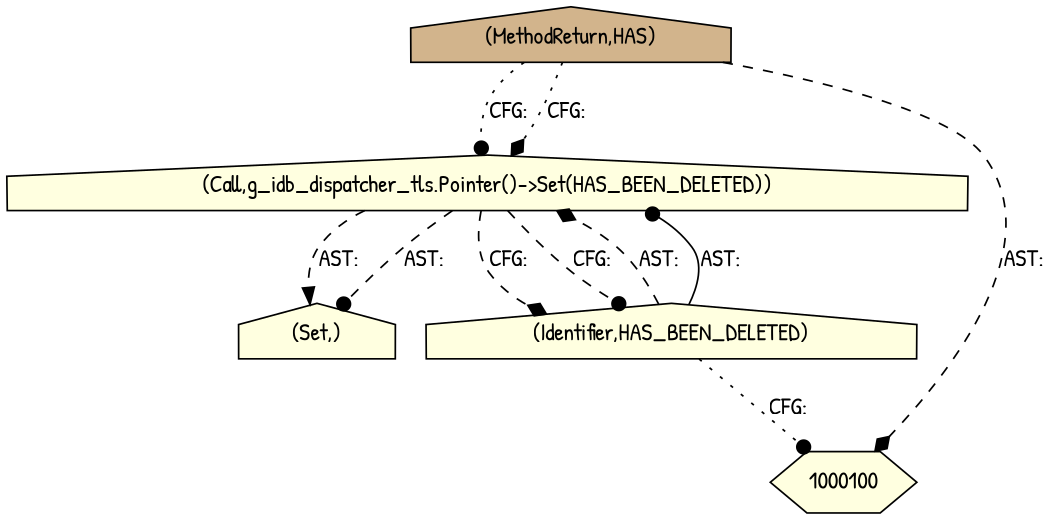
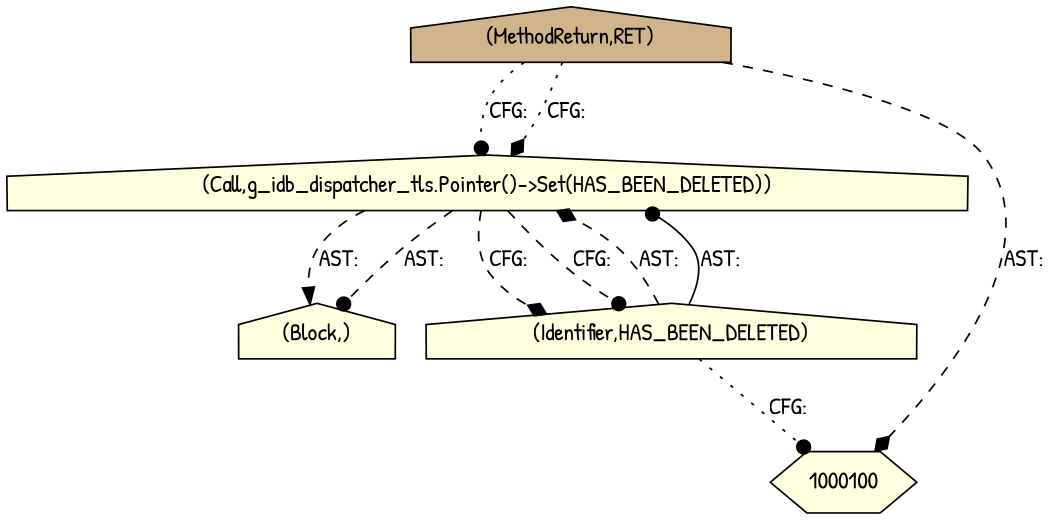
node "(MethodReturn,HAS)": label "(MethodReturn,HAS)" -> "(MethodReturn,RET)"
node "(Set,)": label "(Set,)" -> "(Block,)"
